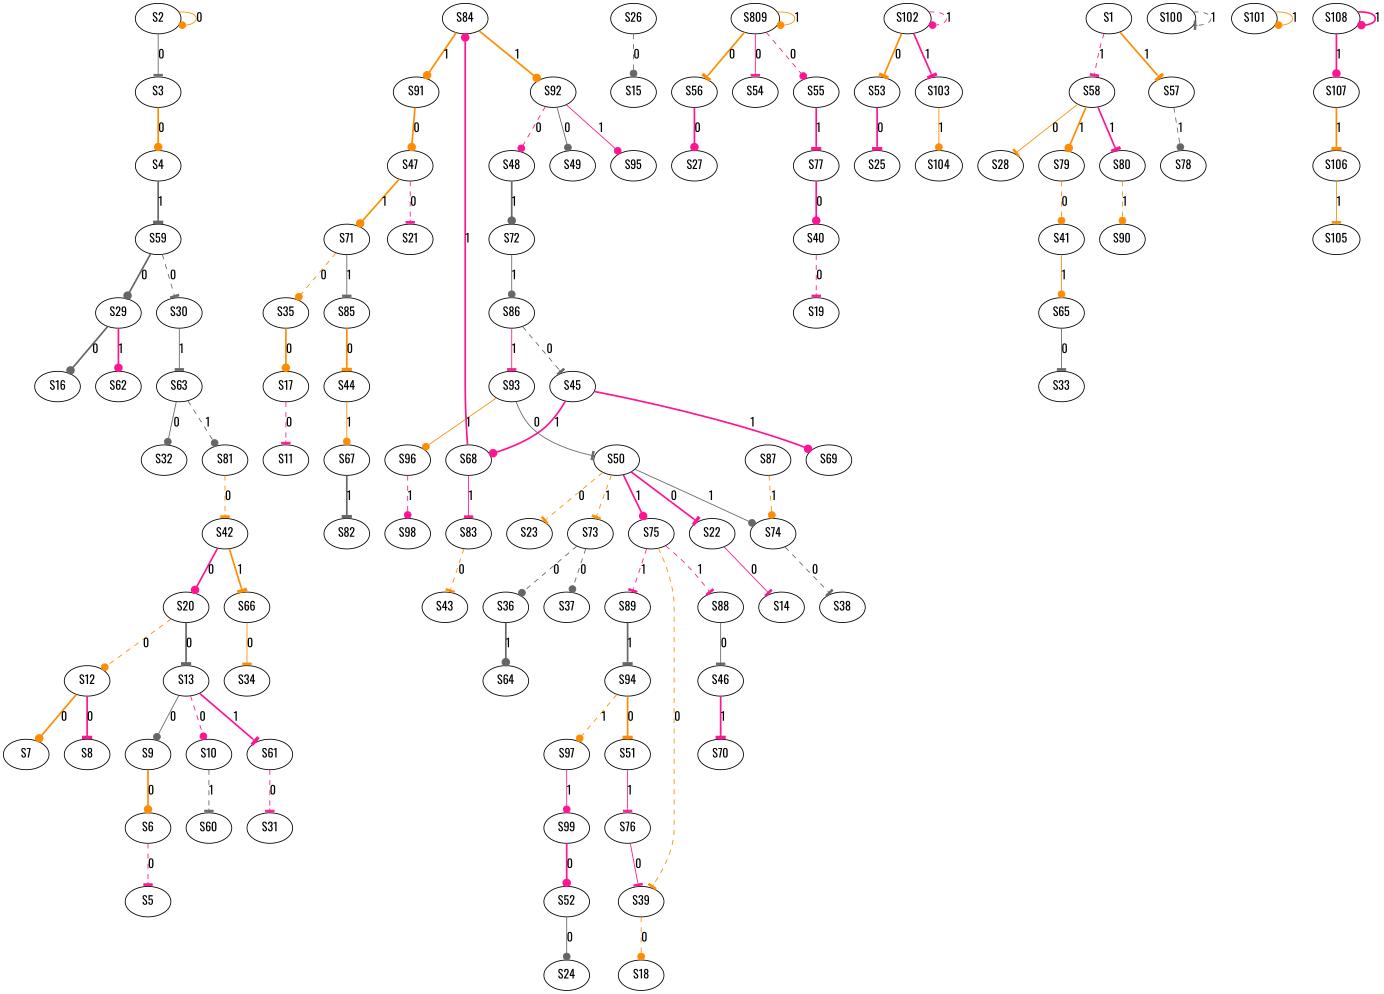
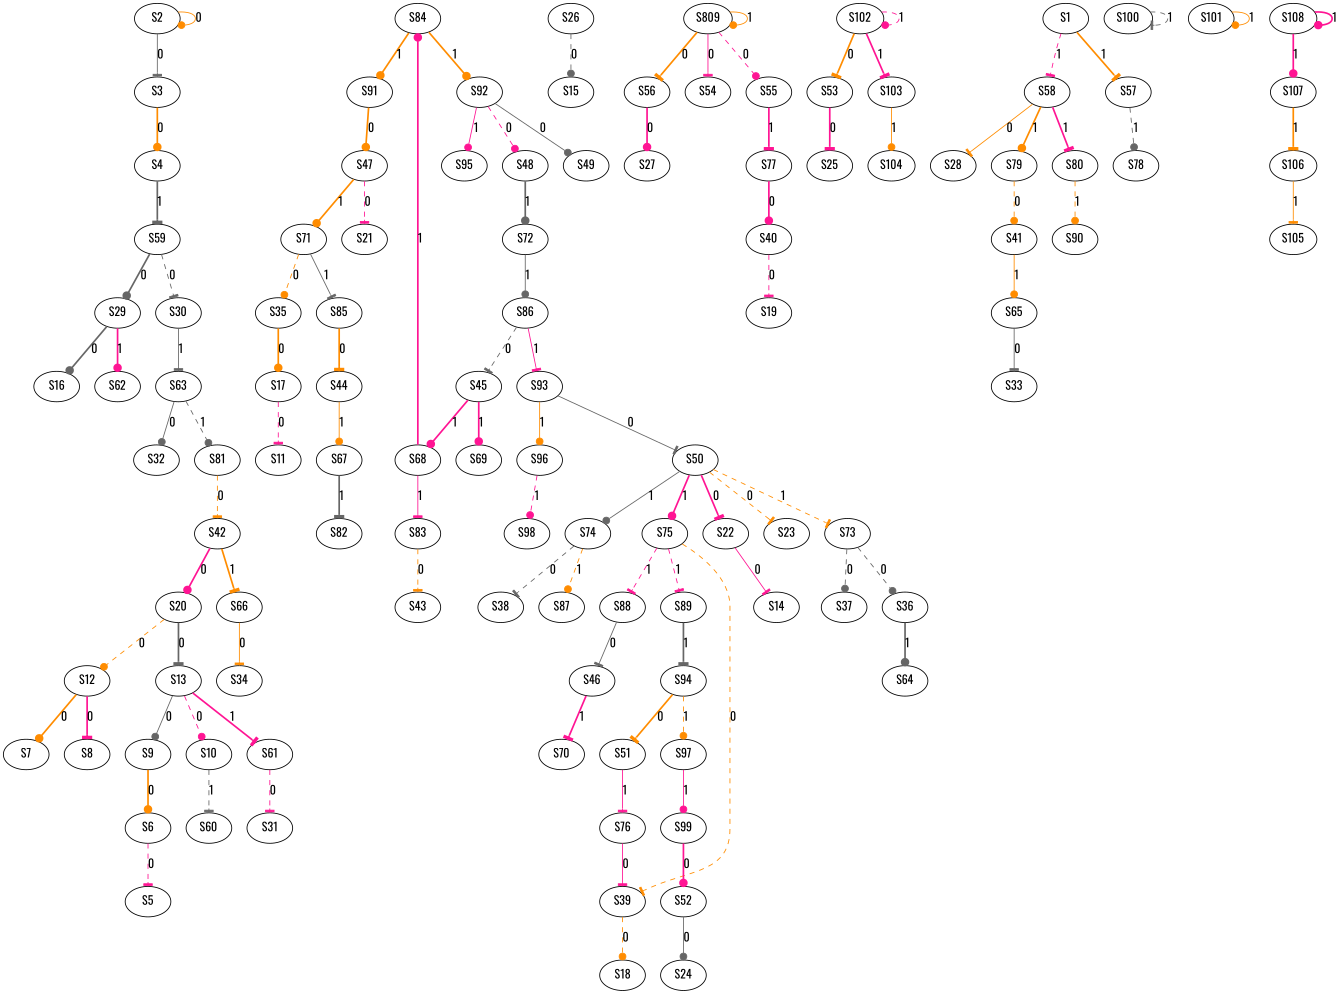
edge "S87" -> "S74": reversed
